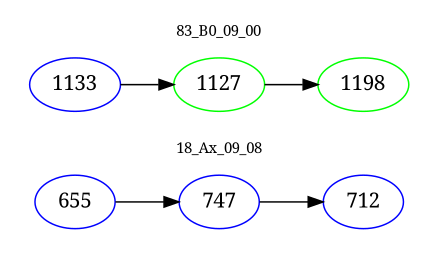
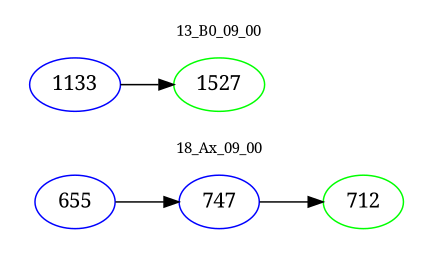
cluster "83_B0_09_00": label "83_B0_09_00" -> "13_B0_09_00"
node "1127": label "1127" -> "1527"
node "1198": removed
cluster "18_Ax_09_08": label "18_Ax_09_08" -> "18_Ax_09_00"
node "712": color blue -> green
